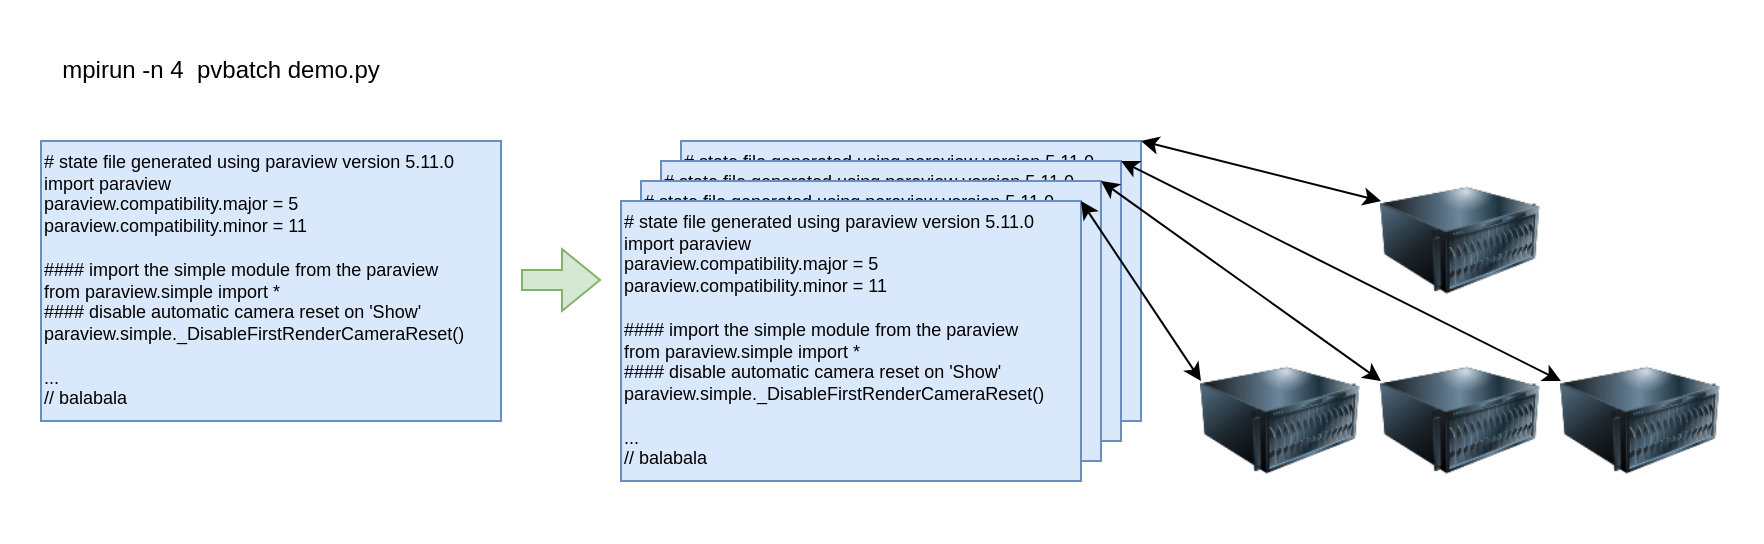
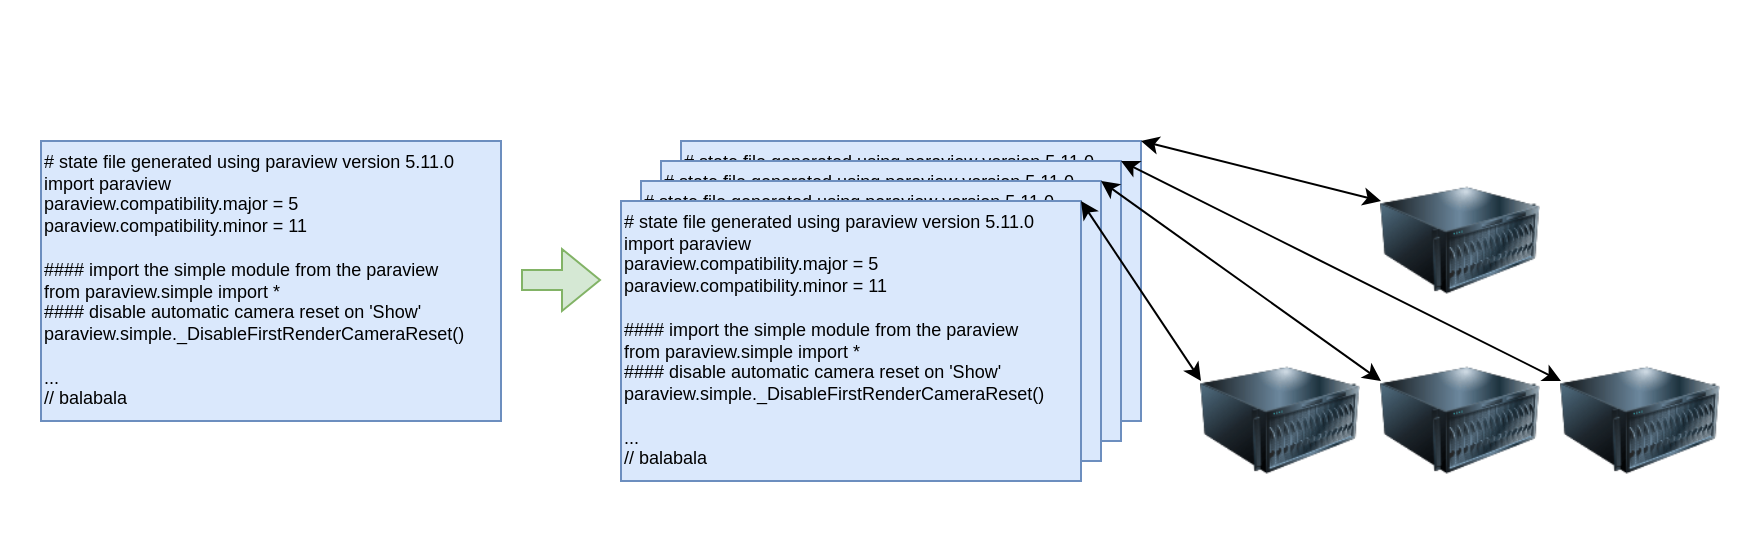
node "mpirun -n 4 pvbatch demo.py": removed
